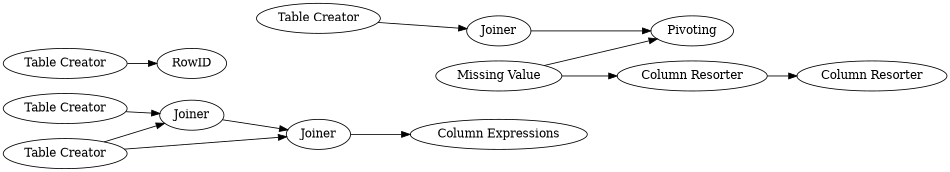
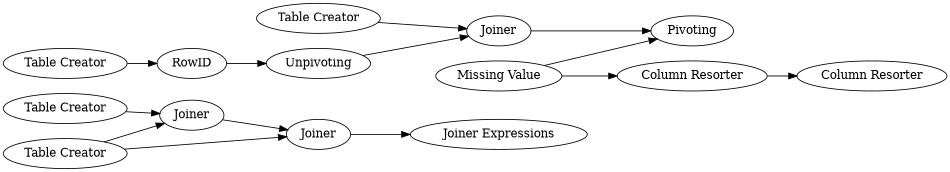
node "Unpivoting": added
node "Column Expressions": label "Column Expressions" -> "Joiner Expressions"
